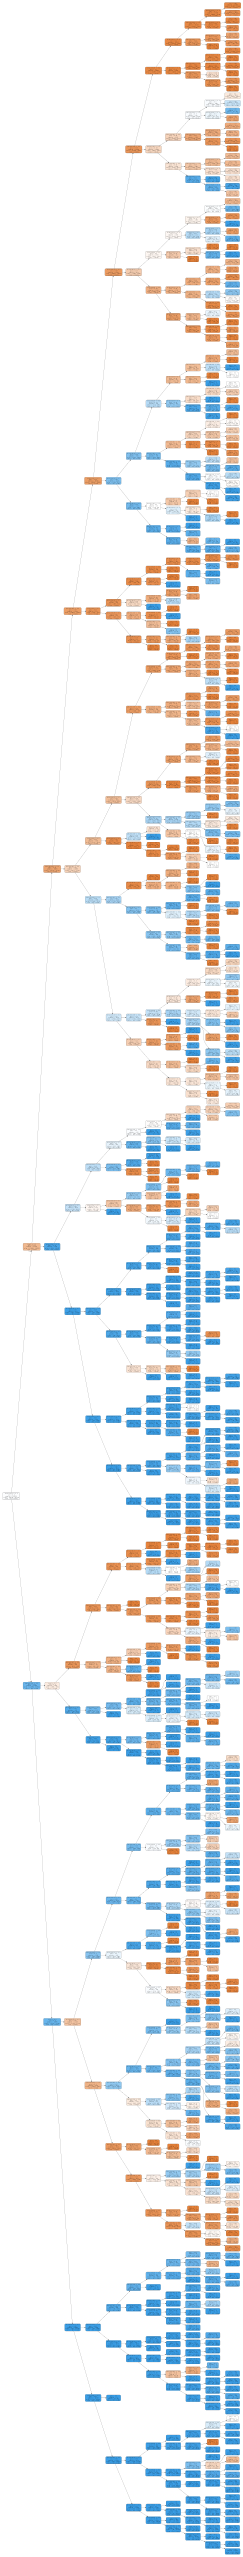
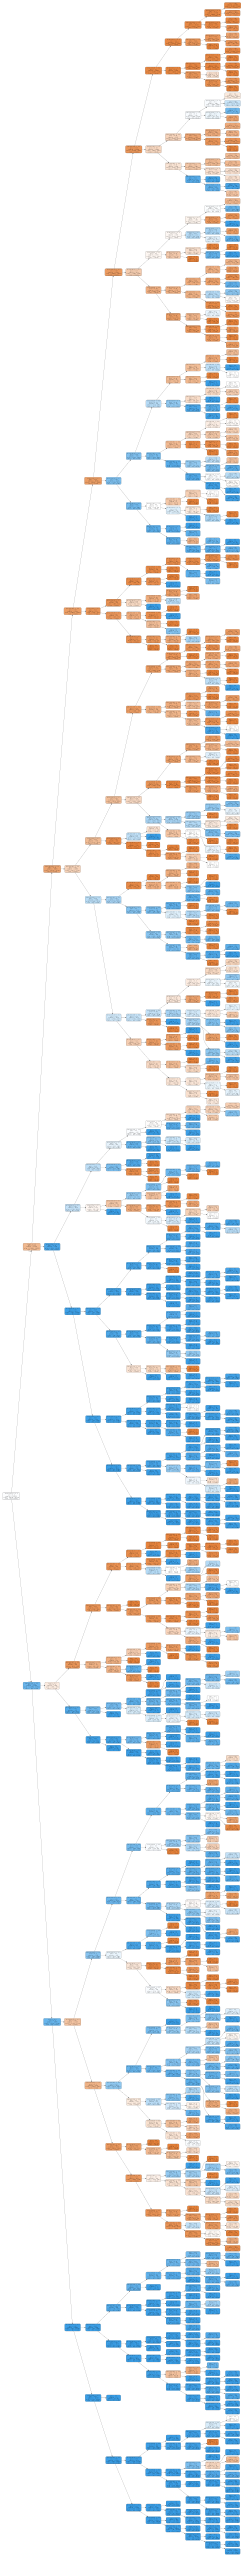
node "gini = 0.0 samples = 8 value = [11, 0] class = Cloudy": fillcolor #399de5ee -> #e58139ff
node "gini = 0.23 samples = 17 value = [3, 20] class = Not Cloudy": fillcolor #e58139e2 -> #399de5d9
node "gini = 0.5 samples = 38 value = [26, 29] class = Not Cloudy": fillcolor #399de51a -> #e58139f5
node "gini = 0.0 samples = 10 value = [0, 14] class = Not Cloudy": added
node "gini = 0.18 samples = 11 value = [2, 18] class = Not Cloudy": fillcolor #e5813924 -> #399de5e3
